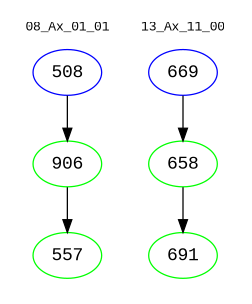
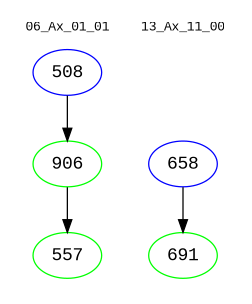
cluster "08_Ax_01_01": label "08_Ax_01_01" -> "06_Ax_01_01"
node "669": removed
node "658": color green -> blue
